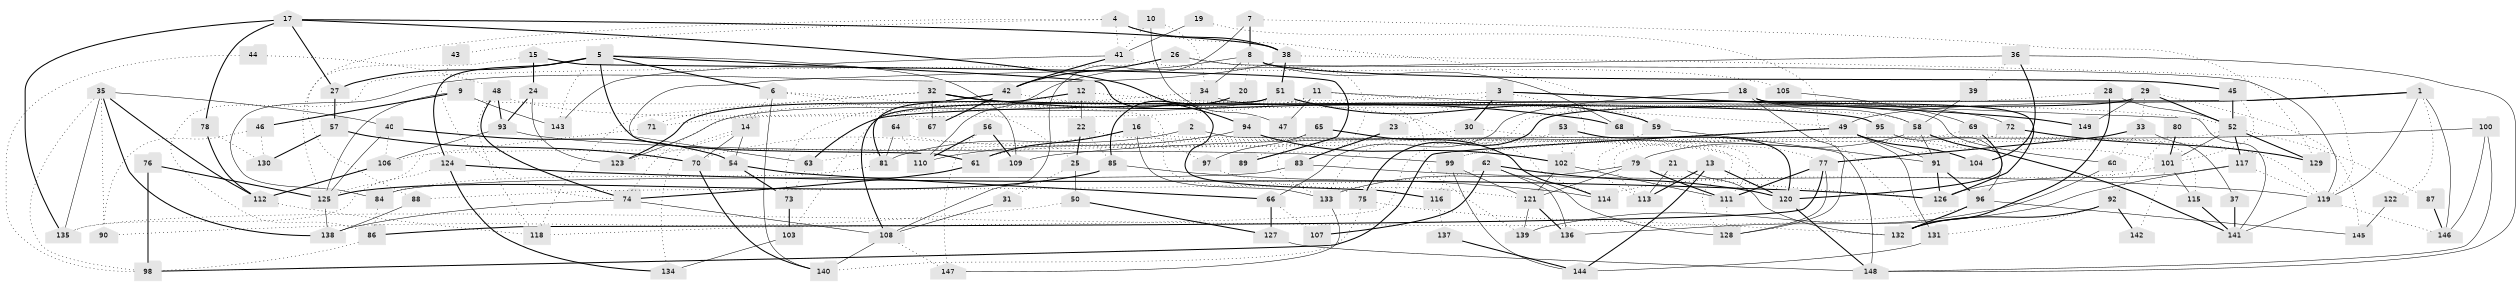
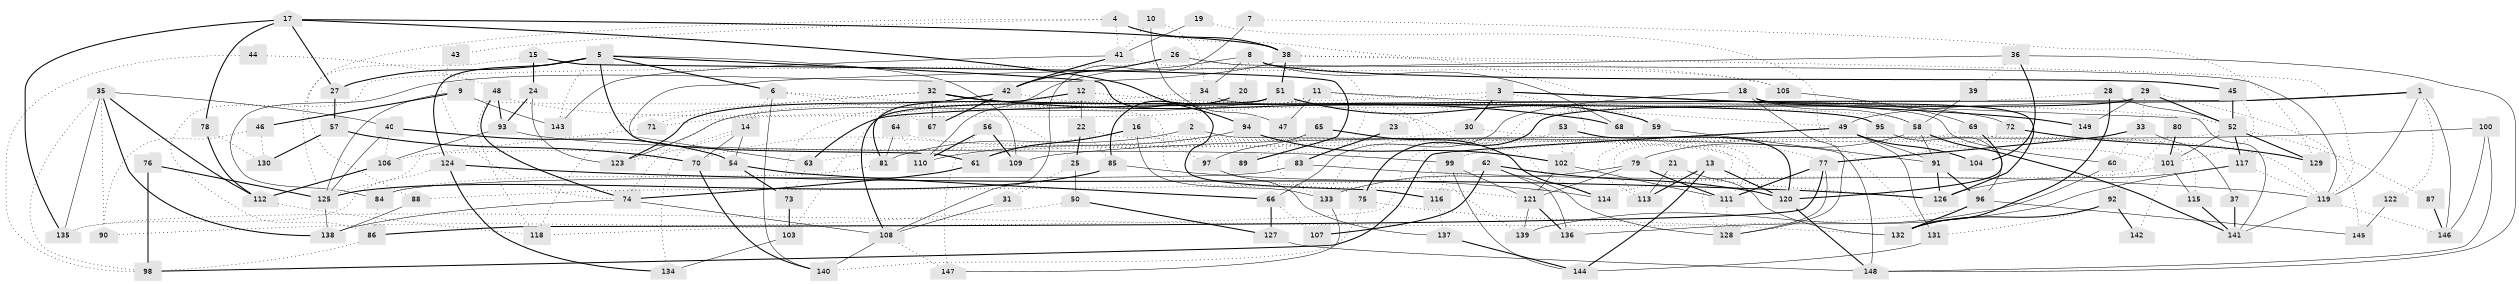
edge "7" -- "8": removed
edge "38" -- "105": added
edge "97" -- "137": added
